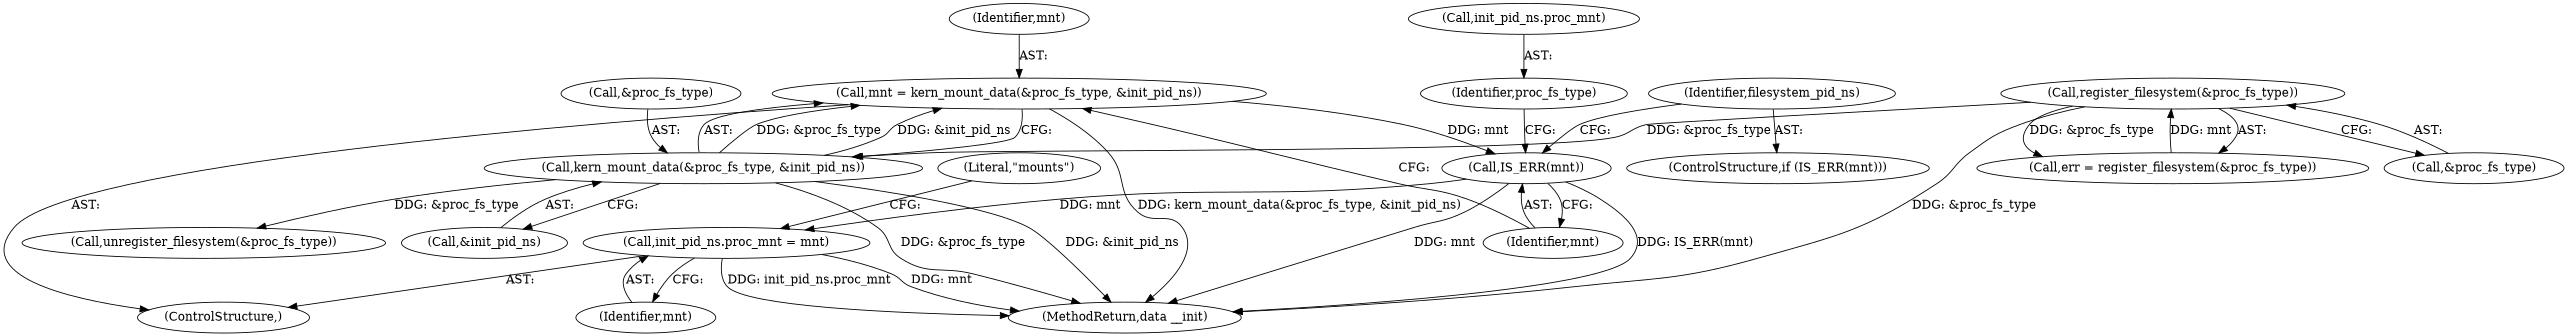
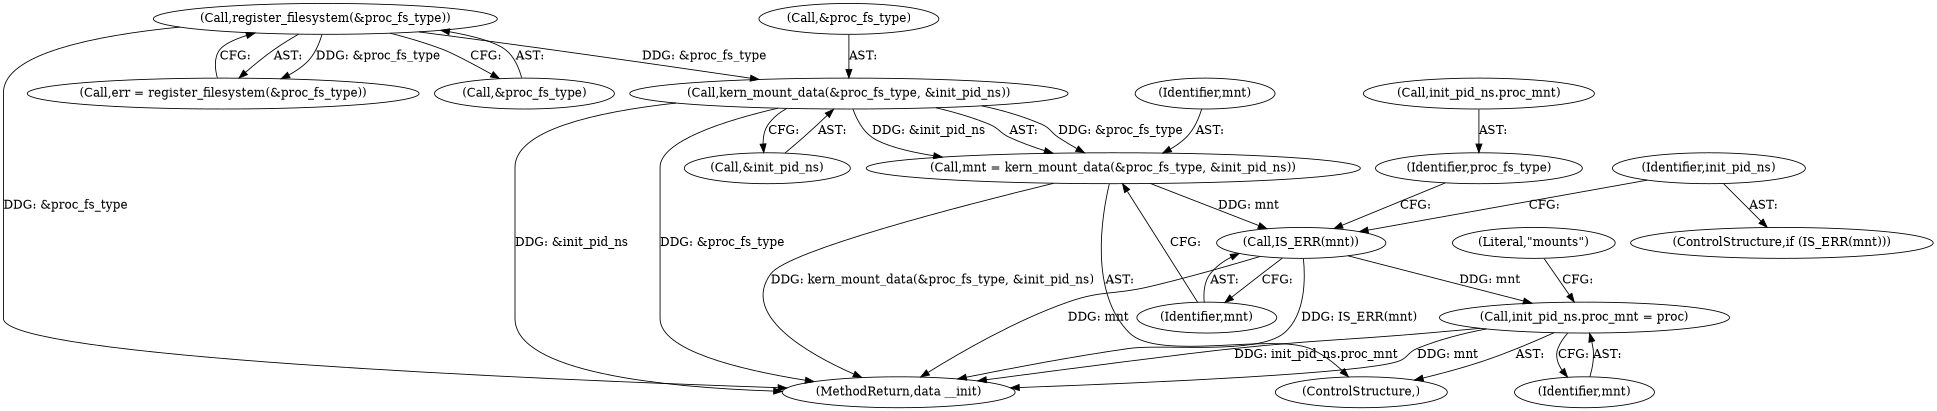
node "(Identifier,filesystem_pid_ns)": label "(Identifier,filesystem_pid_ns)" -> "(Identifier,init_pid_ns)"
edge "(Call,err = register_filesystem(&proc_fs_type))" -> "(Call,register_filesystem(&proc_fs_type))": label "DDG: mnt" -> "CFG: "
edge "(Call,mnt = kern_mount_data(&proc_fs_type, &init_pid_ns))" -> "(Call,kern_mount_data(&proc_fs_type, &init_pid_ns))": removed, label "CFG:"
node "(Call,unregister_filesystem(&proc_fs_type))": removed
node "(Call,init_pid_ns.proc_mnt = mnt)": label "(Call,init_pid_ns.proc_mnt = mnt)" -> "(Call,init_pid_ns.proc_mnt = proc)"
